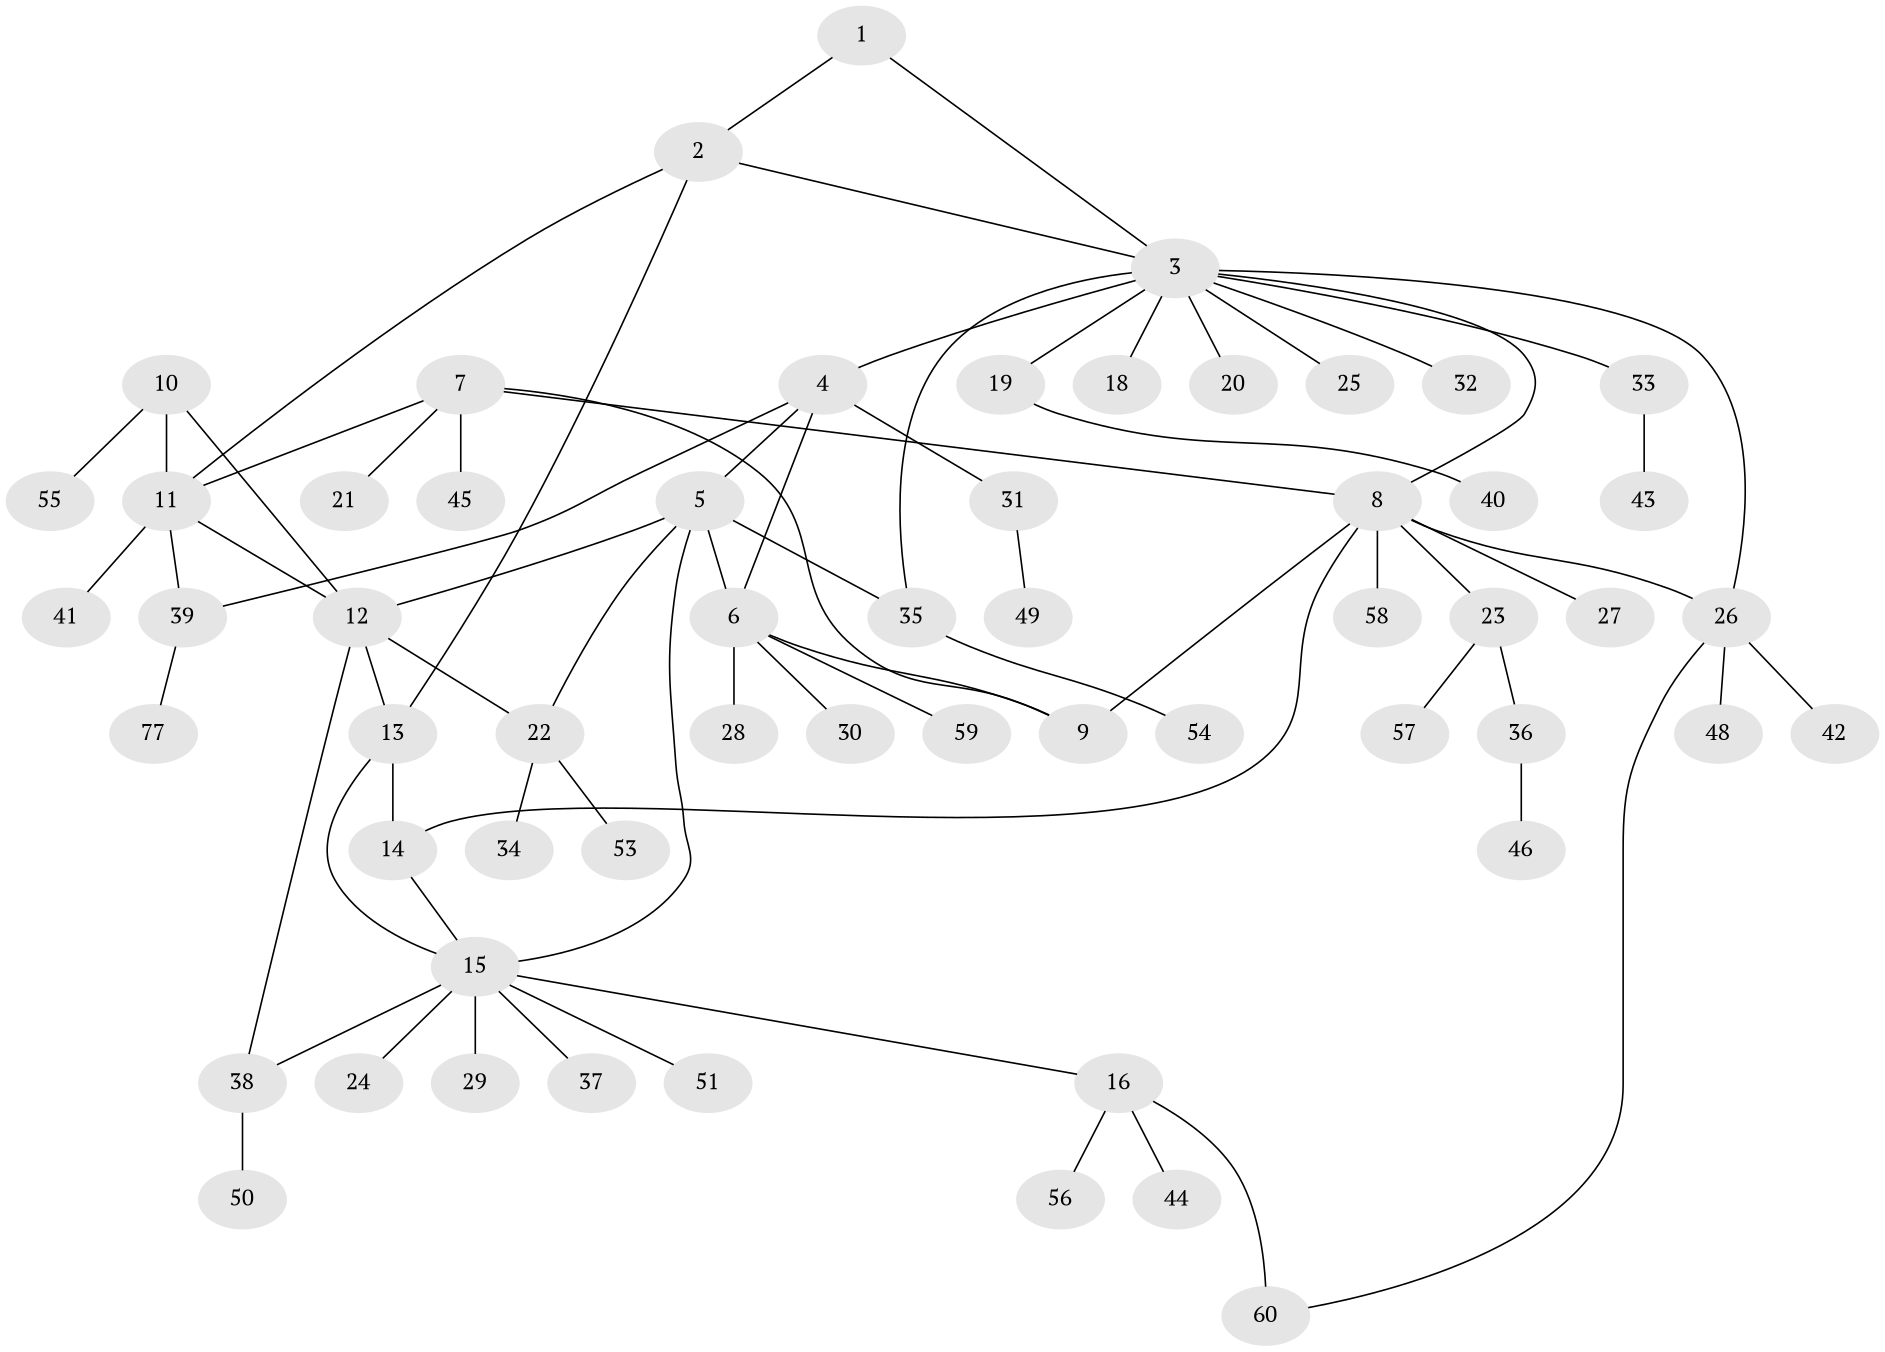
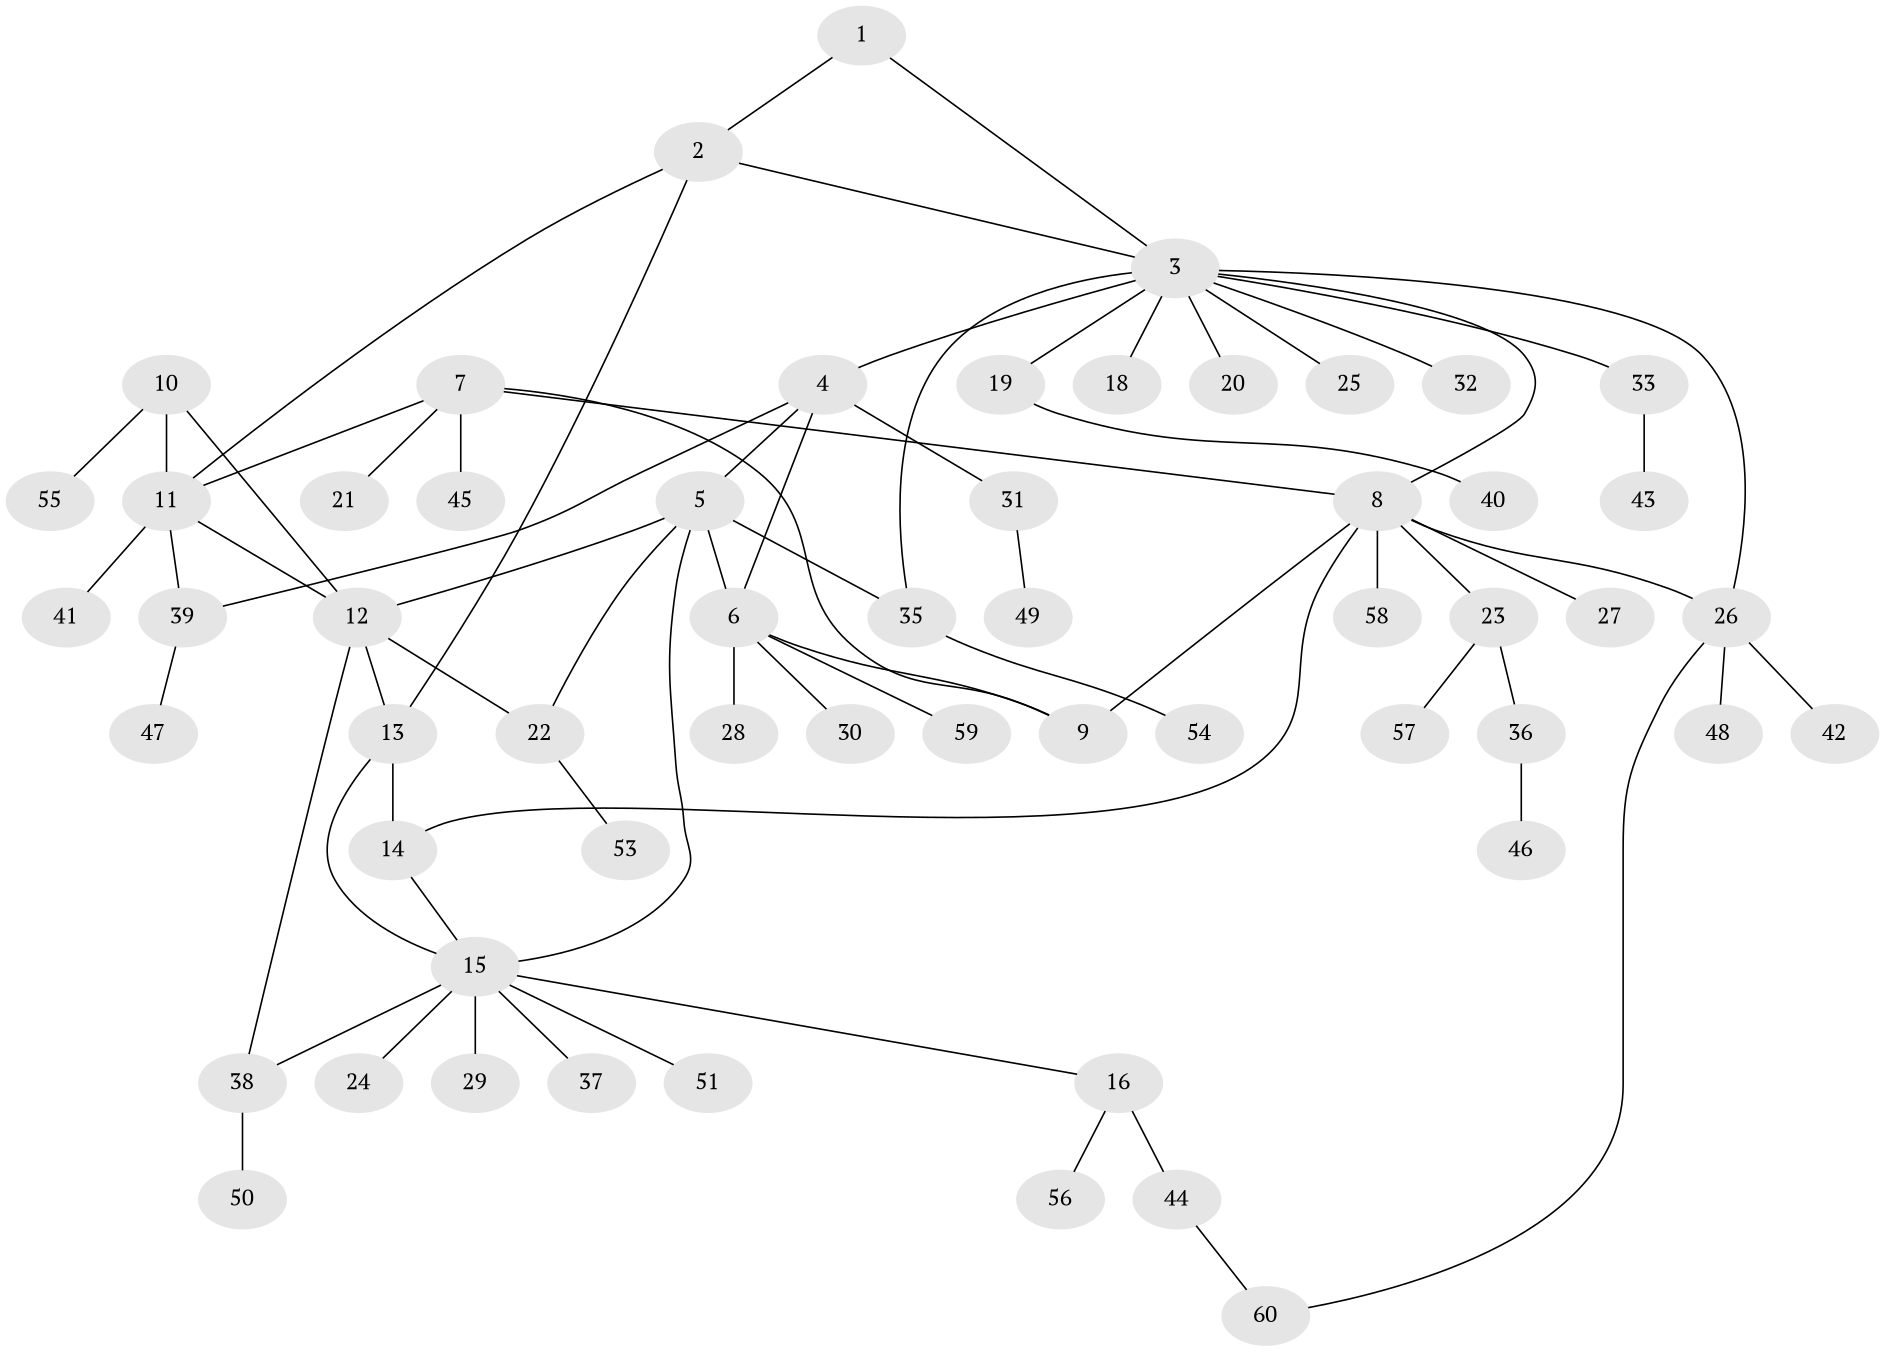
node "77": label "77" -> "47"
node "34": removed
edge "16" -- "60": now "44" -- "60"
